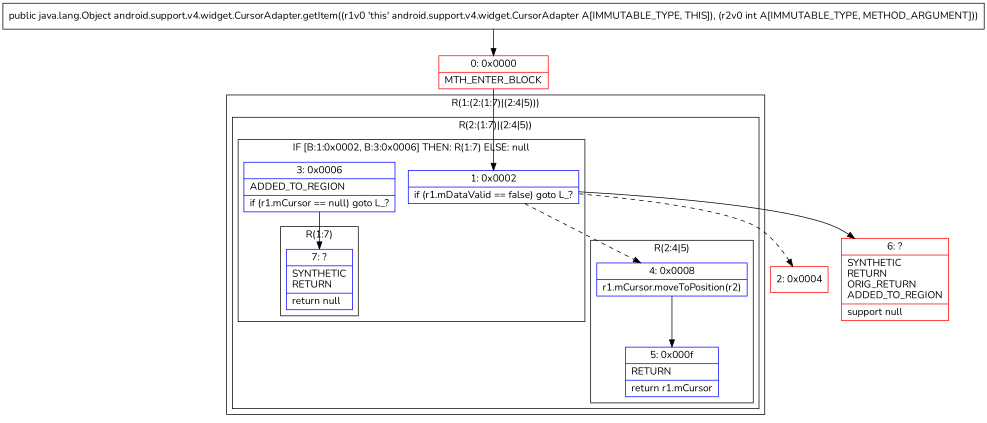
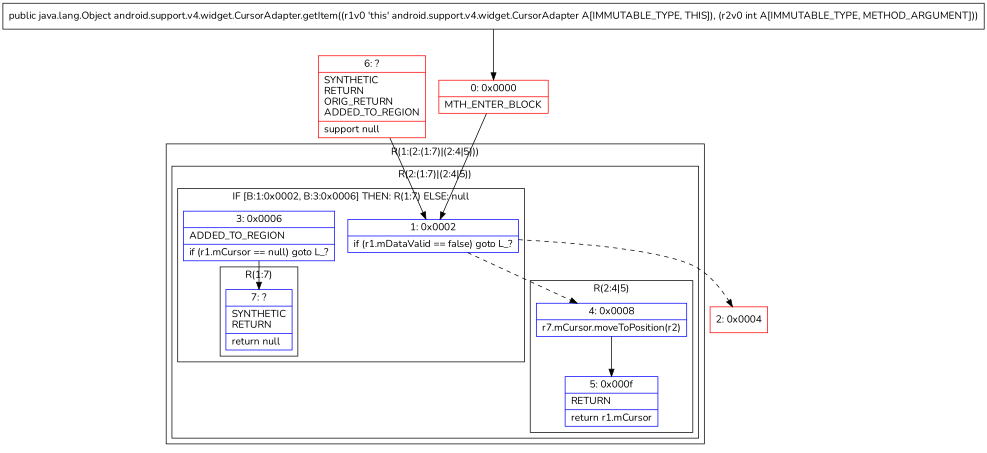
edge "1: 0x0002" -> "6: ?": reversed
node "4: 0x0008": text "r1.mCursor.moveToPosition(r2)" -> "r7.mCursor.moveToPosition(r2)"
